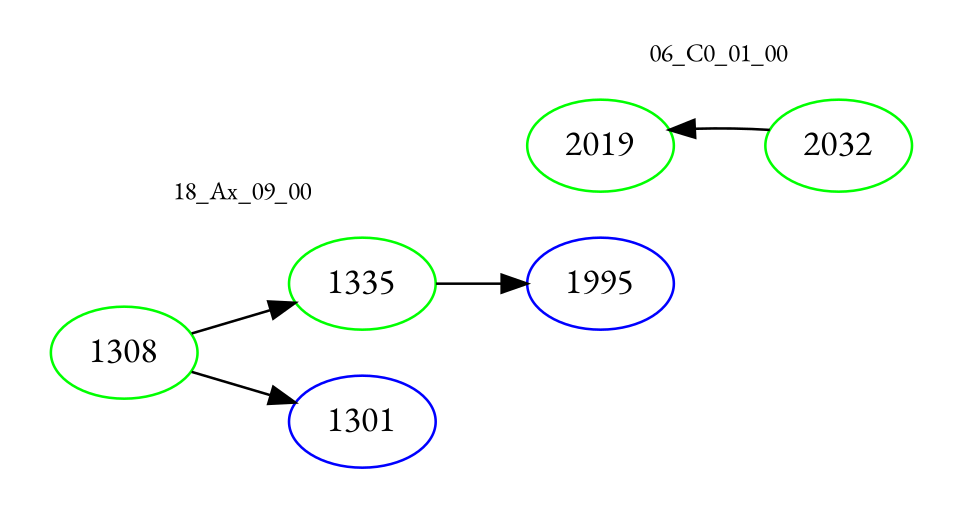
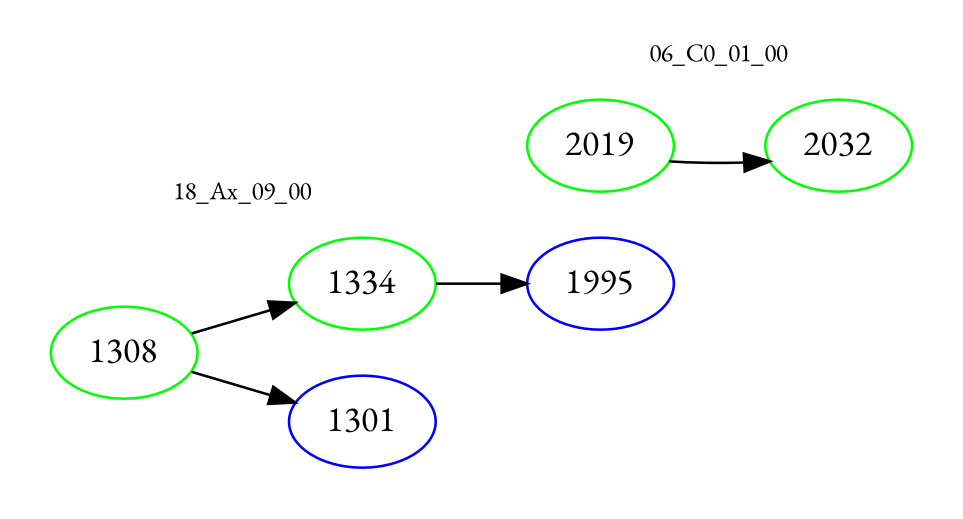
edge "2032" -> "2019": reversed
node "1335": label "1335" -> "1334"
